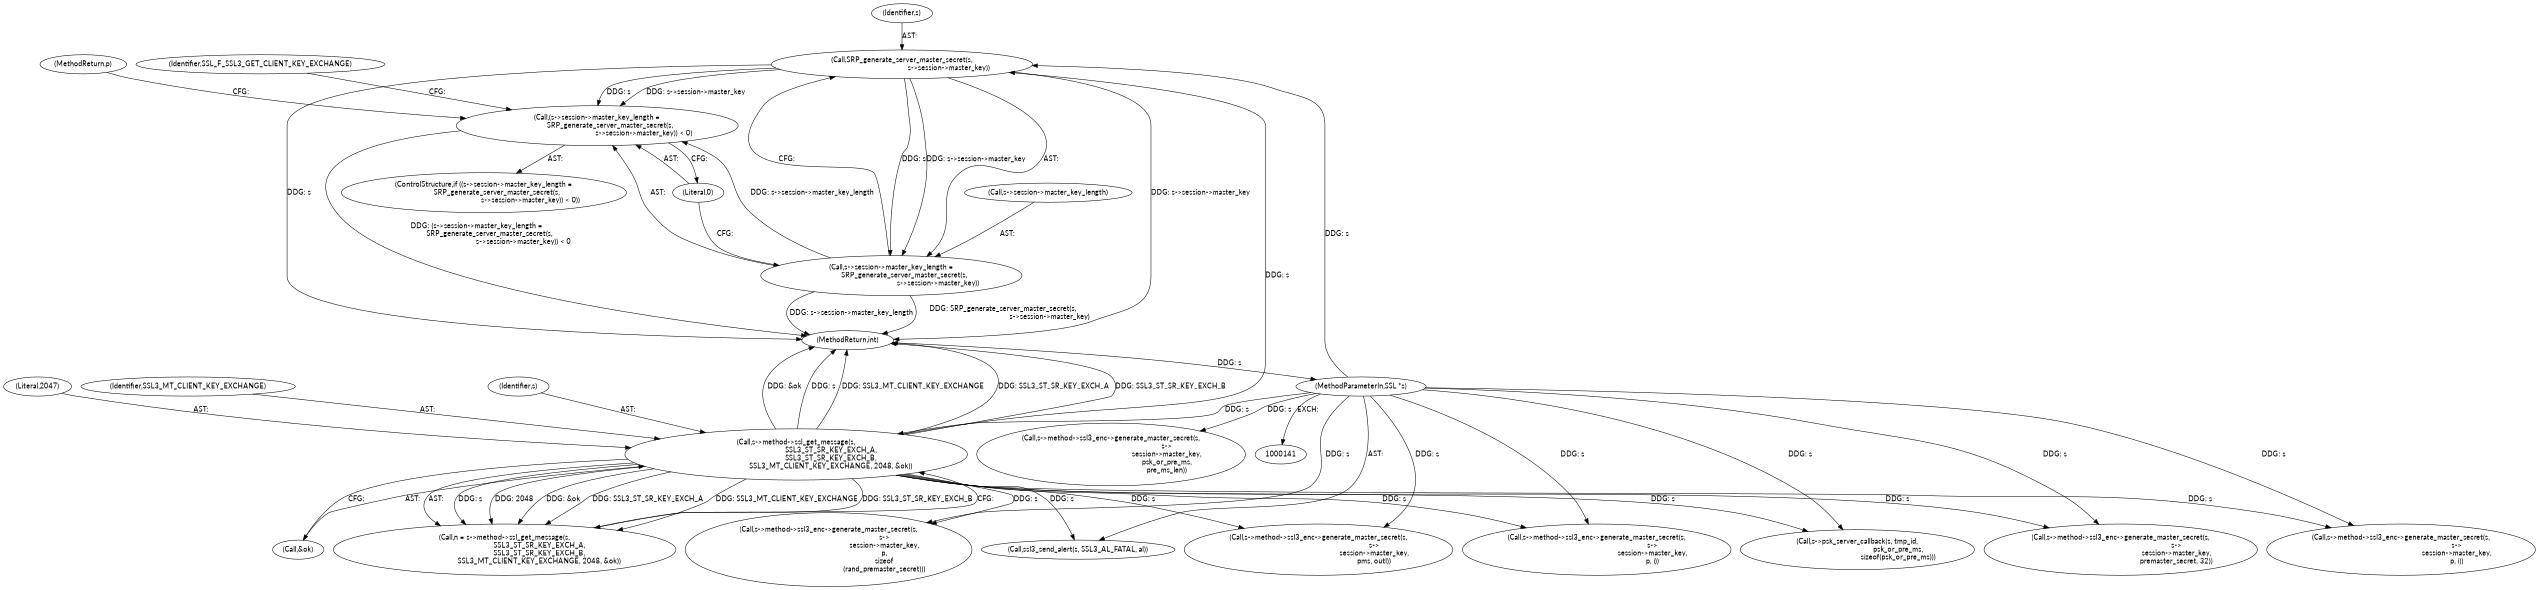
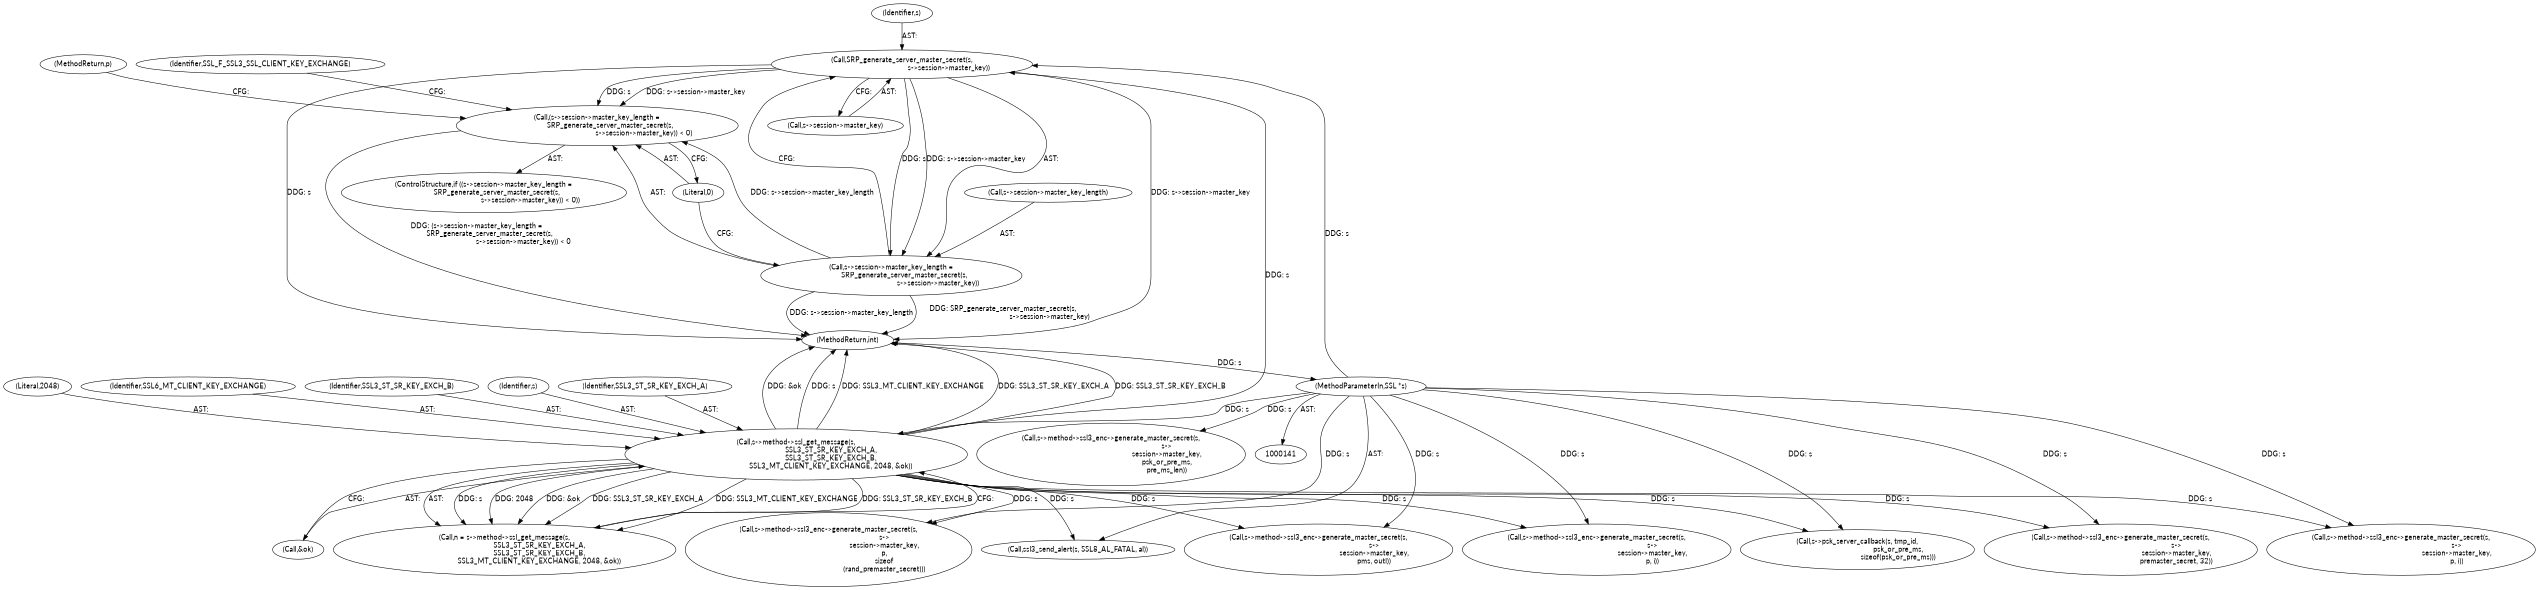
node "(Identifier,SSL_F_SSL3_GET_CLIENT_KEY_EXCHANGE)": label "(Identifier,SSL_F_SSL3_GET_CLIENT_KEY_EXCHANGE)" -> "(Identifier,SSL_F_SSL3_SSL_CLIENT_KEY_EXCHANGE)"
node "(Call,s->session->master_key)": added
node "(Literal,2047)": label "(Literal,2047)" -> "(Literal,2048)"
node "(Identifier,SSL3_MT_CLIENT_KEY_EXCHANGE)": label "(Identifier,SSL3_MT_CLIENT_KEY_EXCHANGE)" -> "(Identifier,SSL6_MT_CLIENT_KEY_EXCHANGE)"
node "(Identifier,SSL3_ST_SR_KEY_EXCH_B)": added
node "(Identifier,SSL3_ST_SR_KEY_EXCH_A)": added
edge "(MethodParameterIn,SSL *s)" -> "1000141": label "EXCH: " -> "AST: "
node "(Call,ssl3_send_alert(s, SSL3_AL_FATAL, al))": label "(Call,ssl3_send_alert(s, SSL3_AL_FATAL, al))" -> "(Call,ssl3_send_alert(s, SSL8_AL_FATAL, al))"
